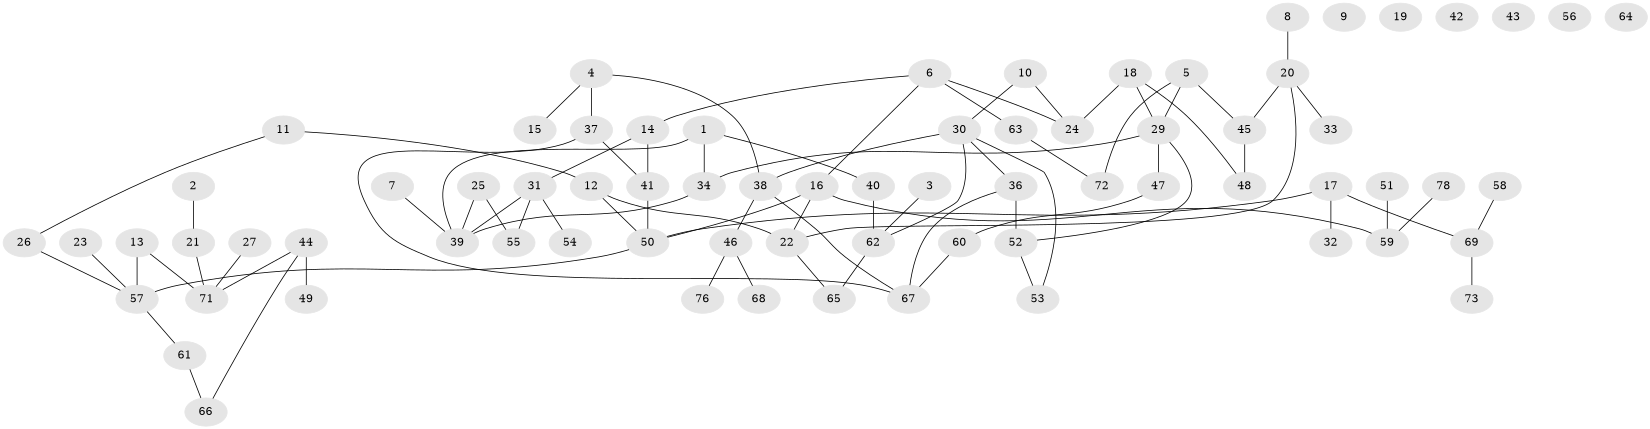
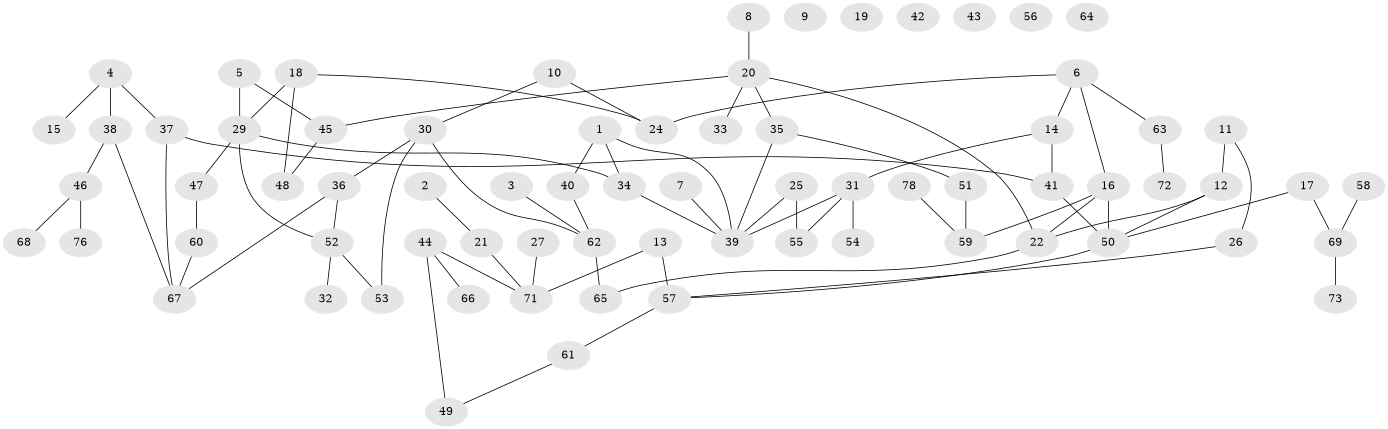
edge "5" -- "72": removed
node "35": added
edge "30" -- "38": removed
edge "17" -- "32": now "52" -- "32"
node "23": removed
edge "61" -- "66": now "61" -- "49"
